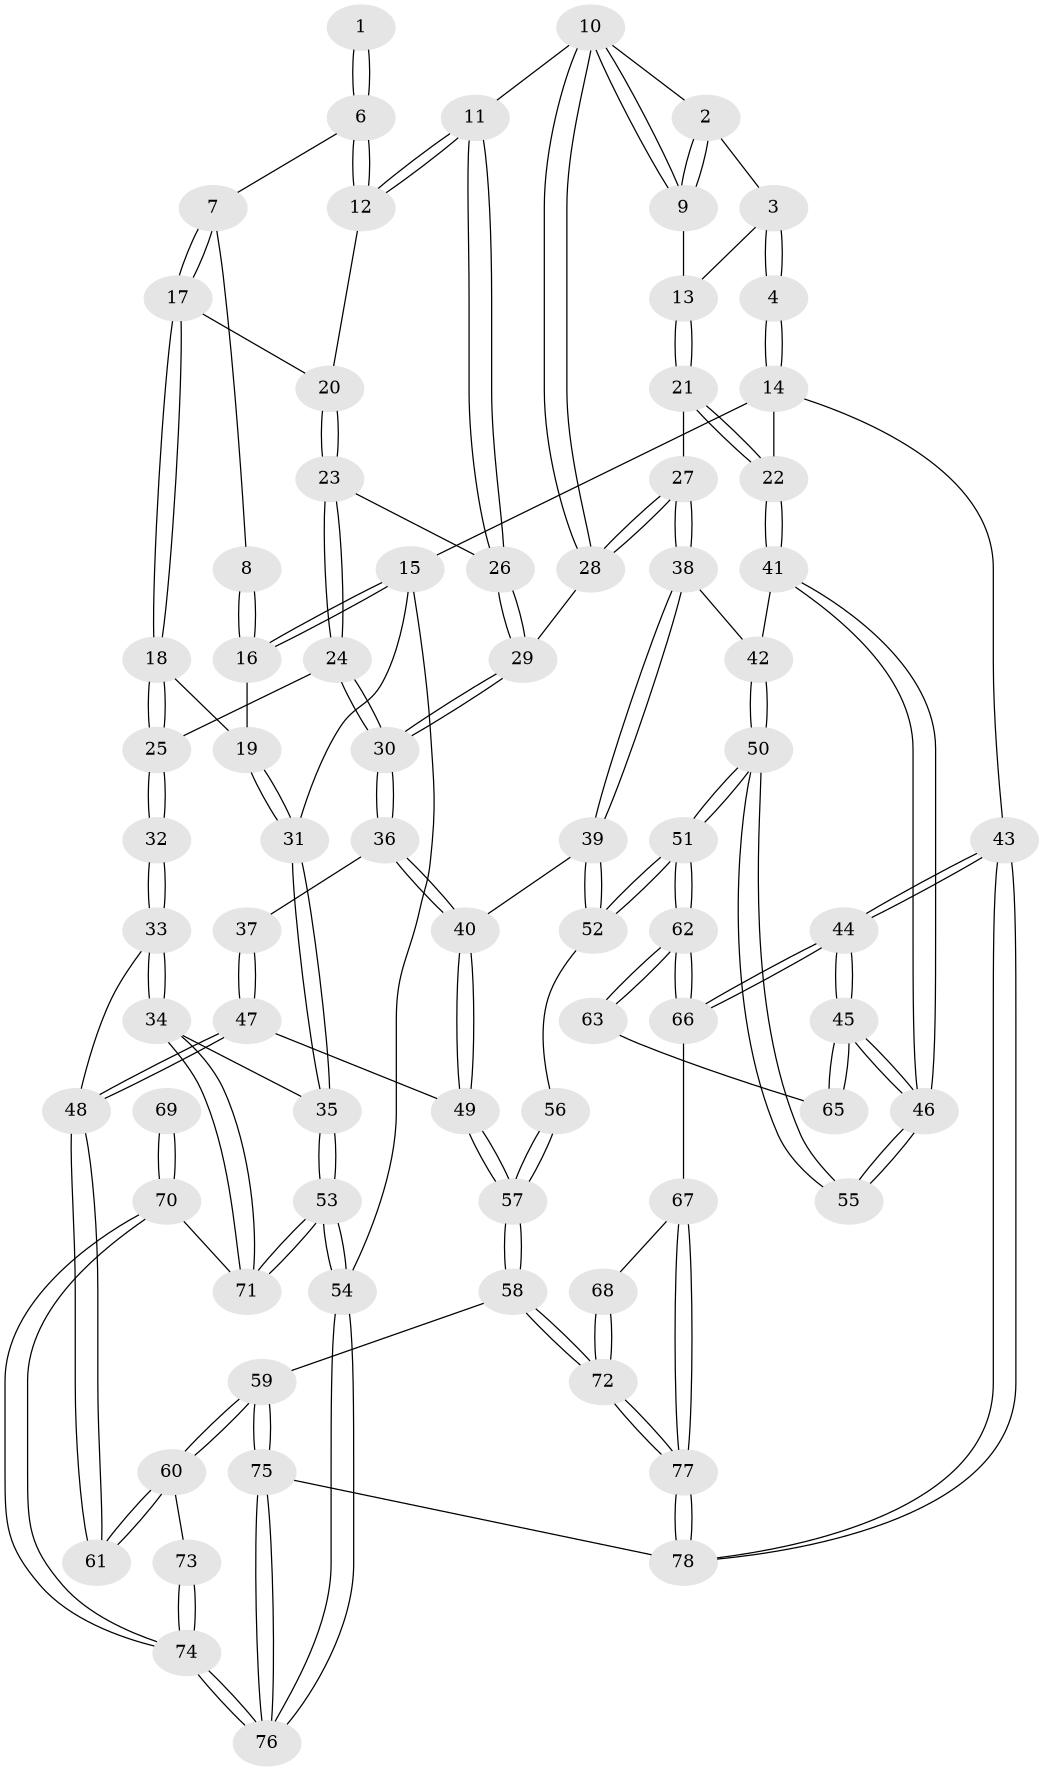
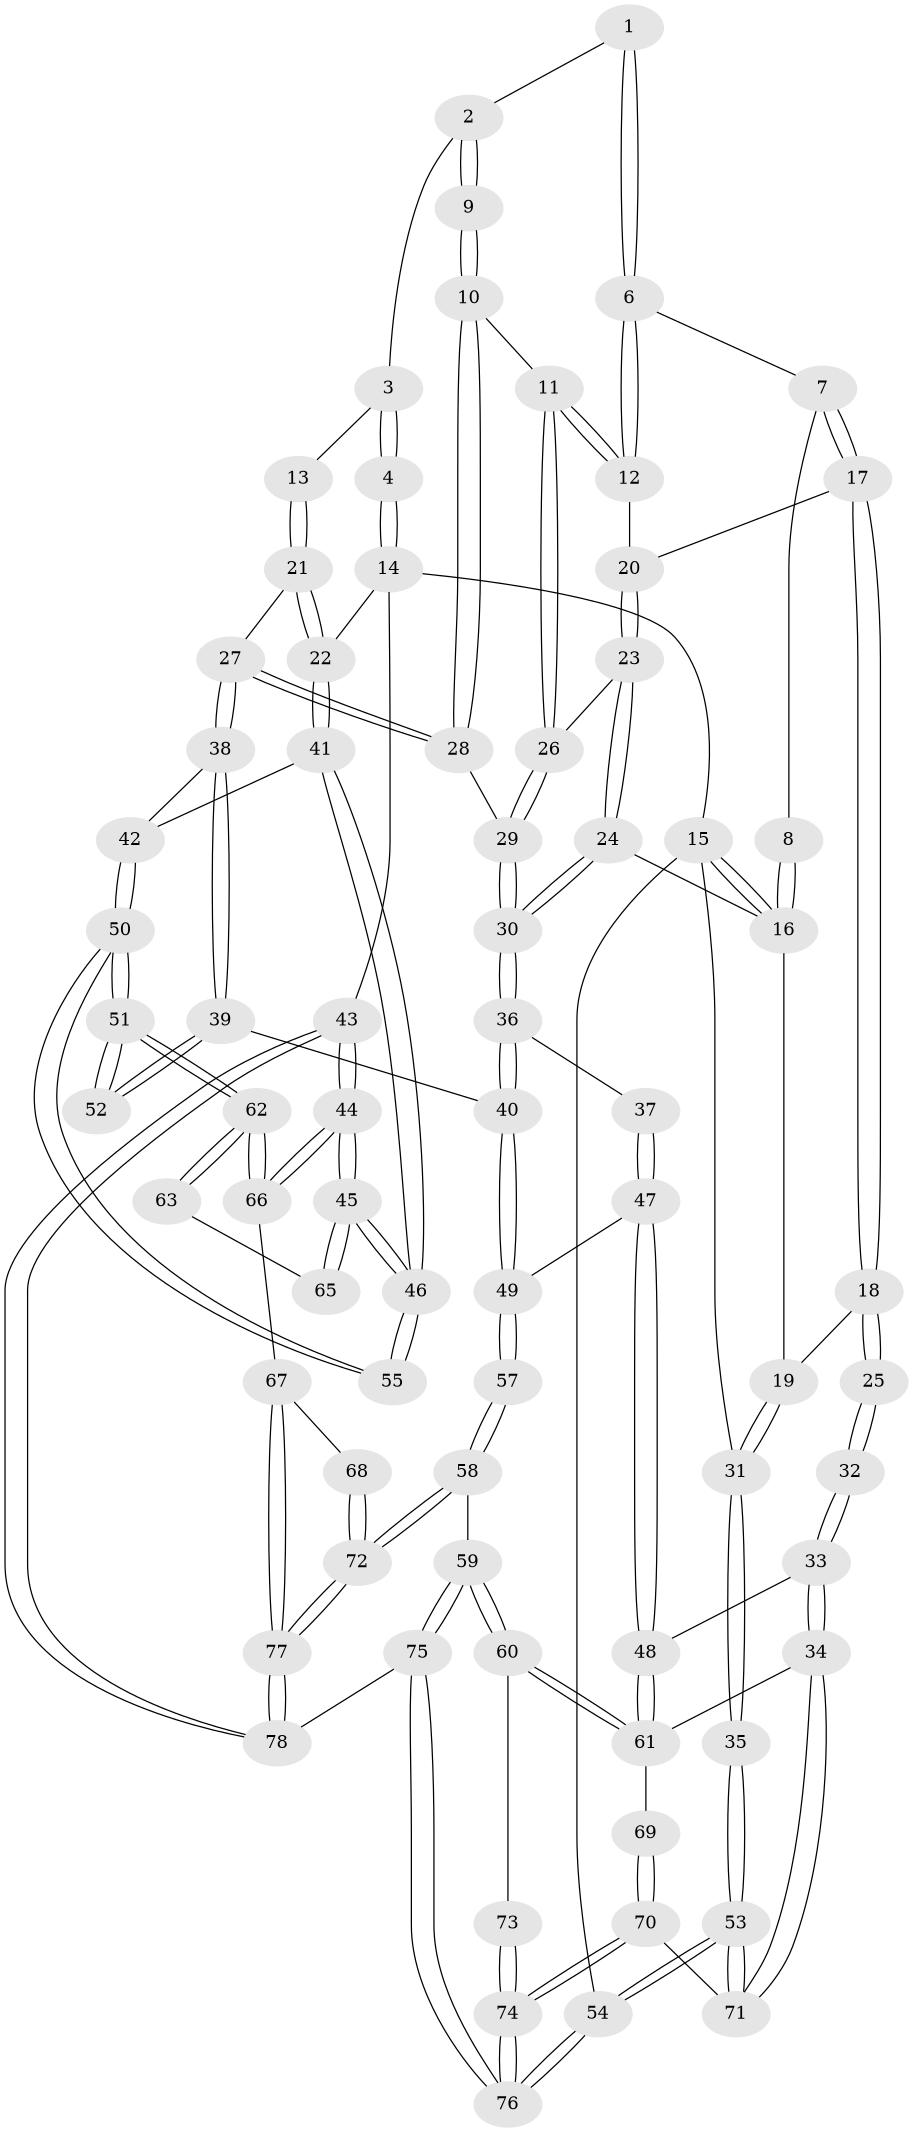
edge "10" -- "2": now "1" -- "2"
edge "9" -- "13": removed
edge "24" -- "25": now "24" -- "16"
edge "34" -- "35": now "34" -- "61"
node "56": removed
edge "61" -- "69": added
